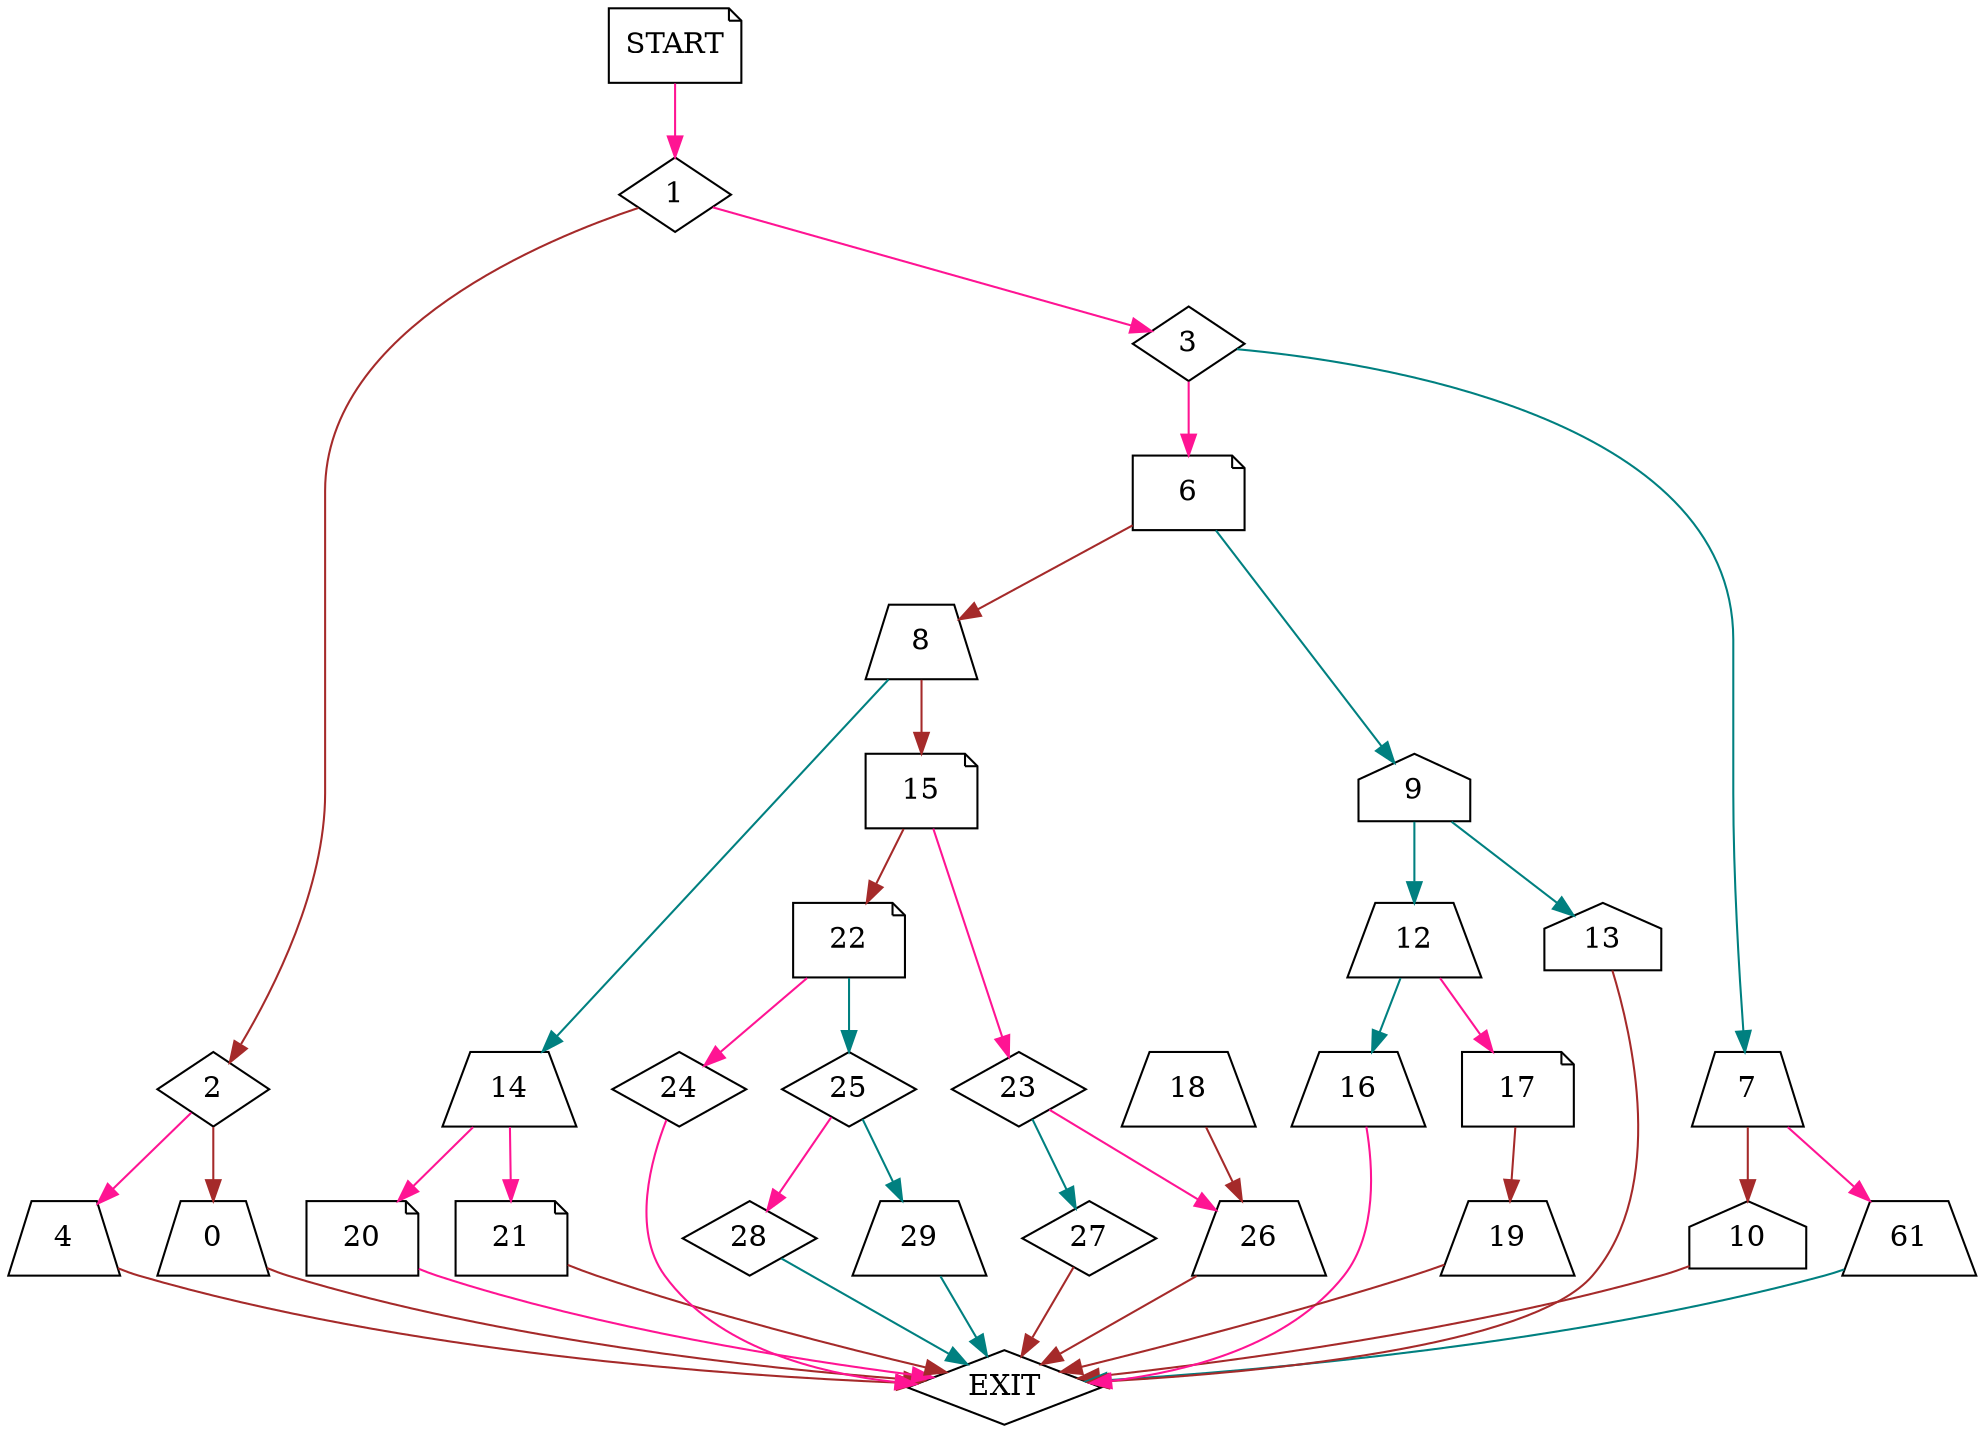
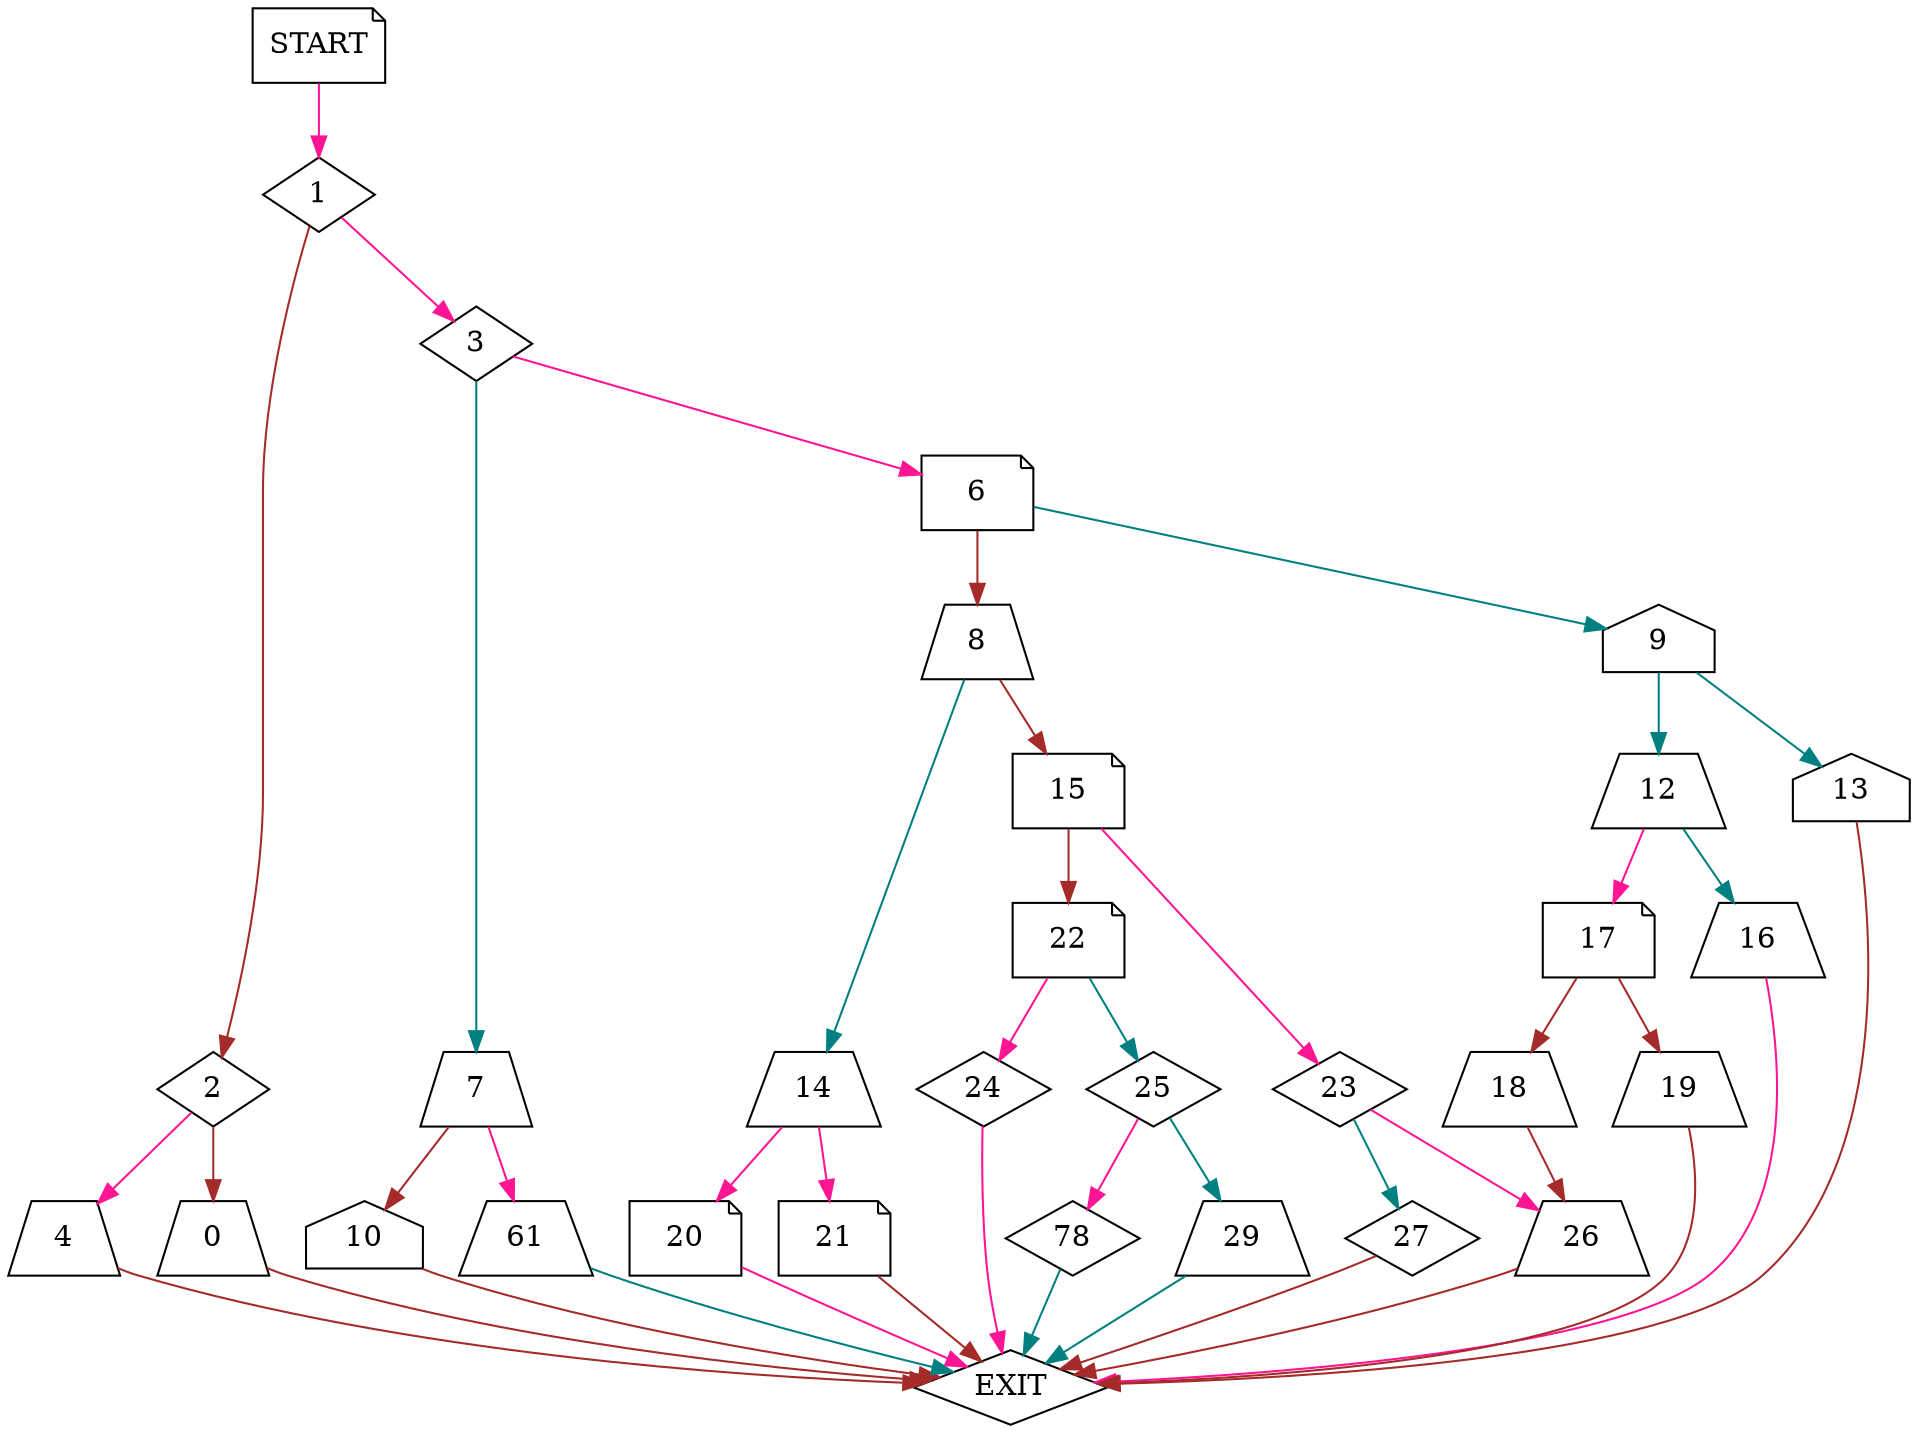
edge "17" -> "18": added
node "28": label "28" -> "78"
